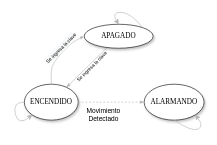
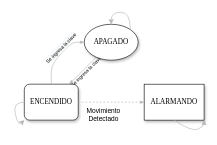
node "APAGADO": size 69x24 -> 54x36
node "ENCENDIDO": shape ellipse -> rounded rectangle
node "ALARMANDO": shape ellipse -> rectangle
